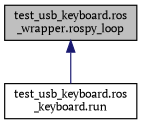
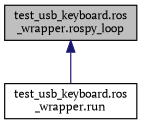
node "test_usb_keyboard.ros _keyboard.run": label "test_usb_keyboard.ros _keyboard.run" -> "test_usb_keyboard.ros _wrapper.run"
